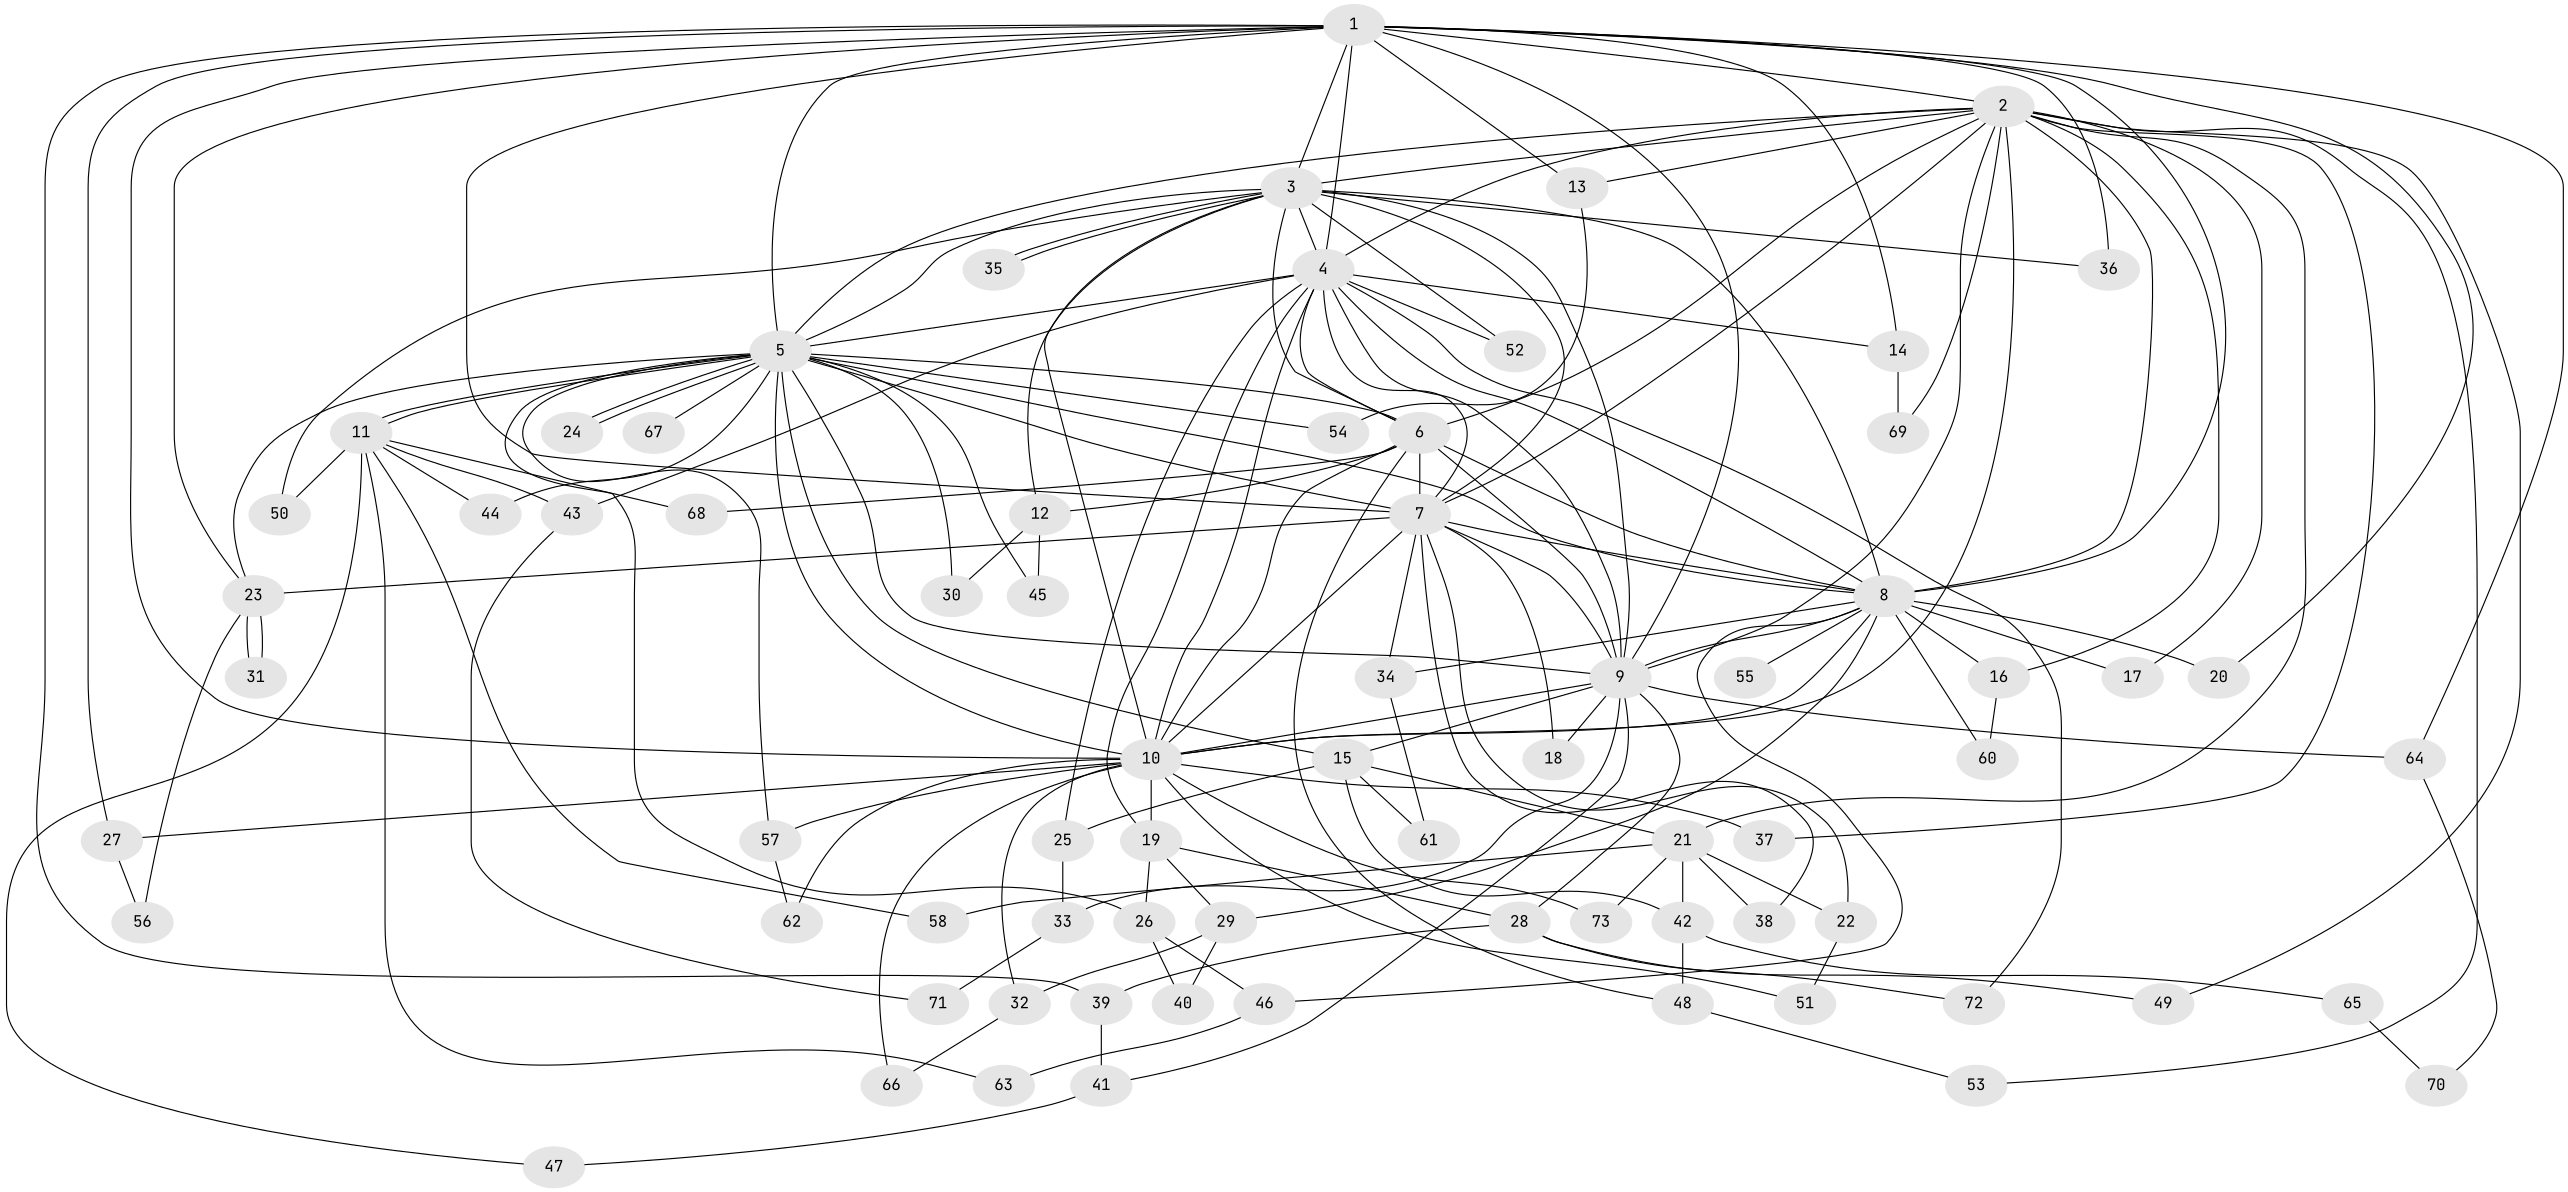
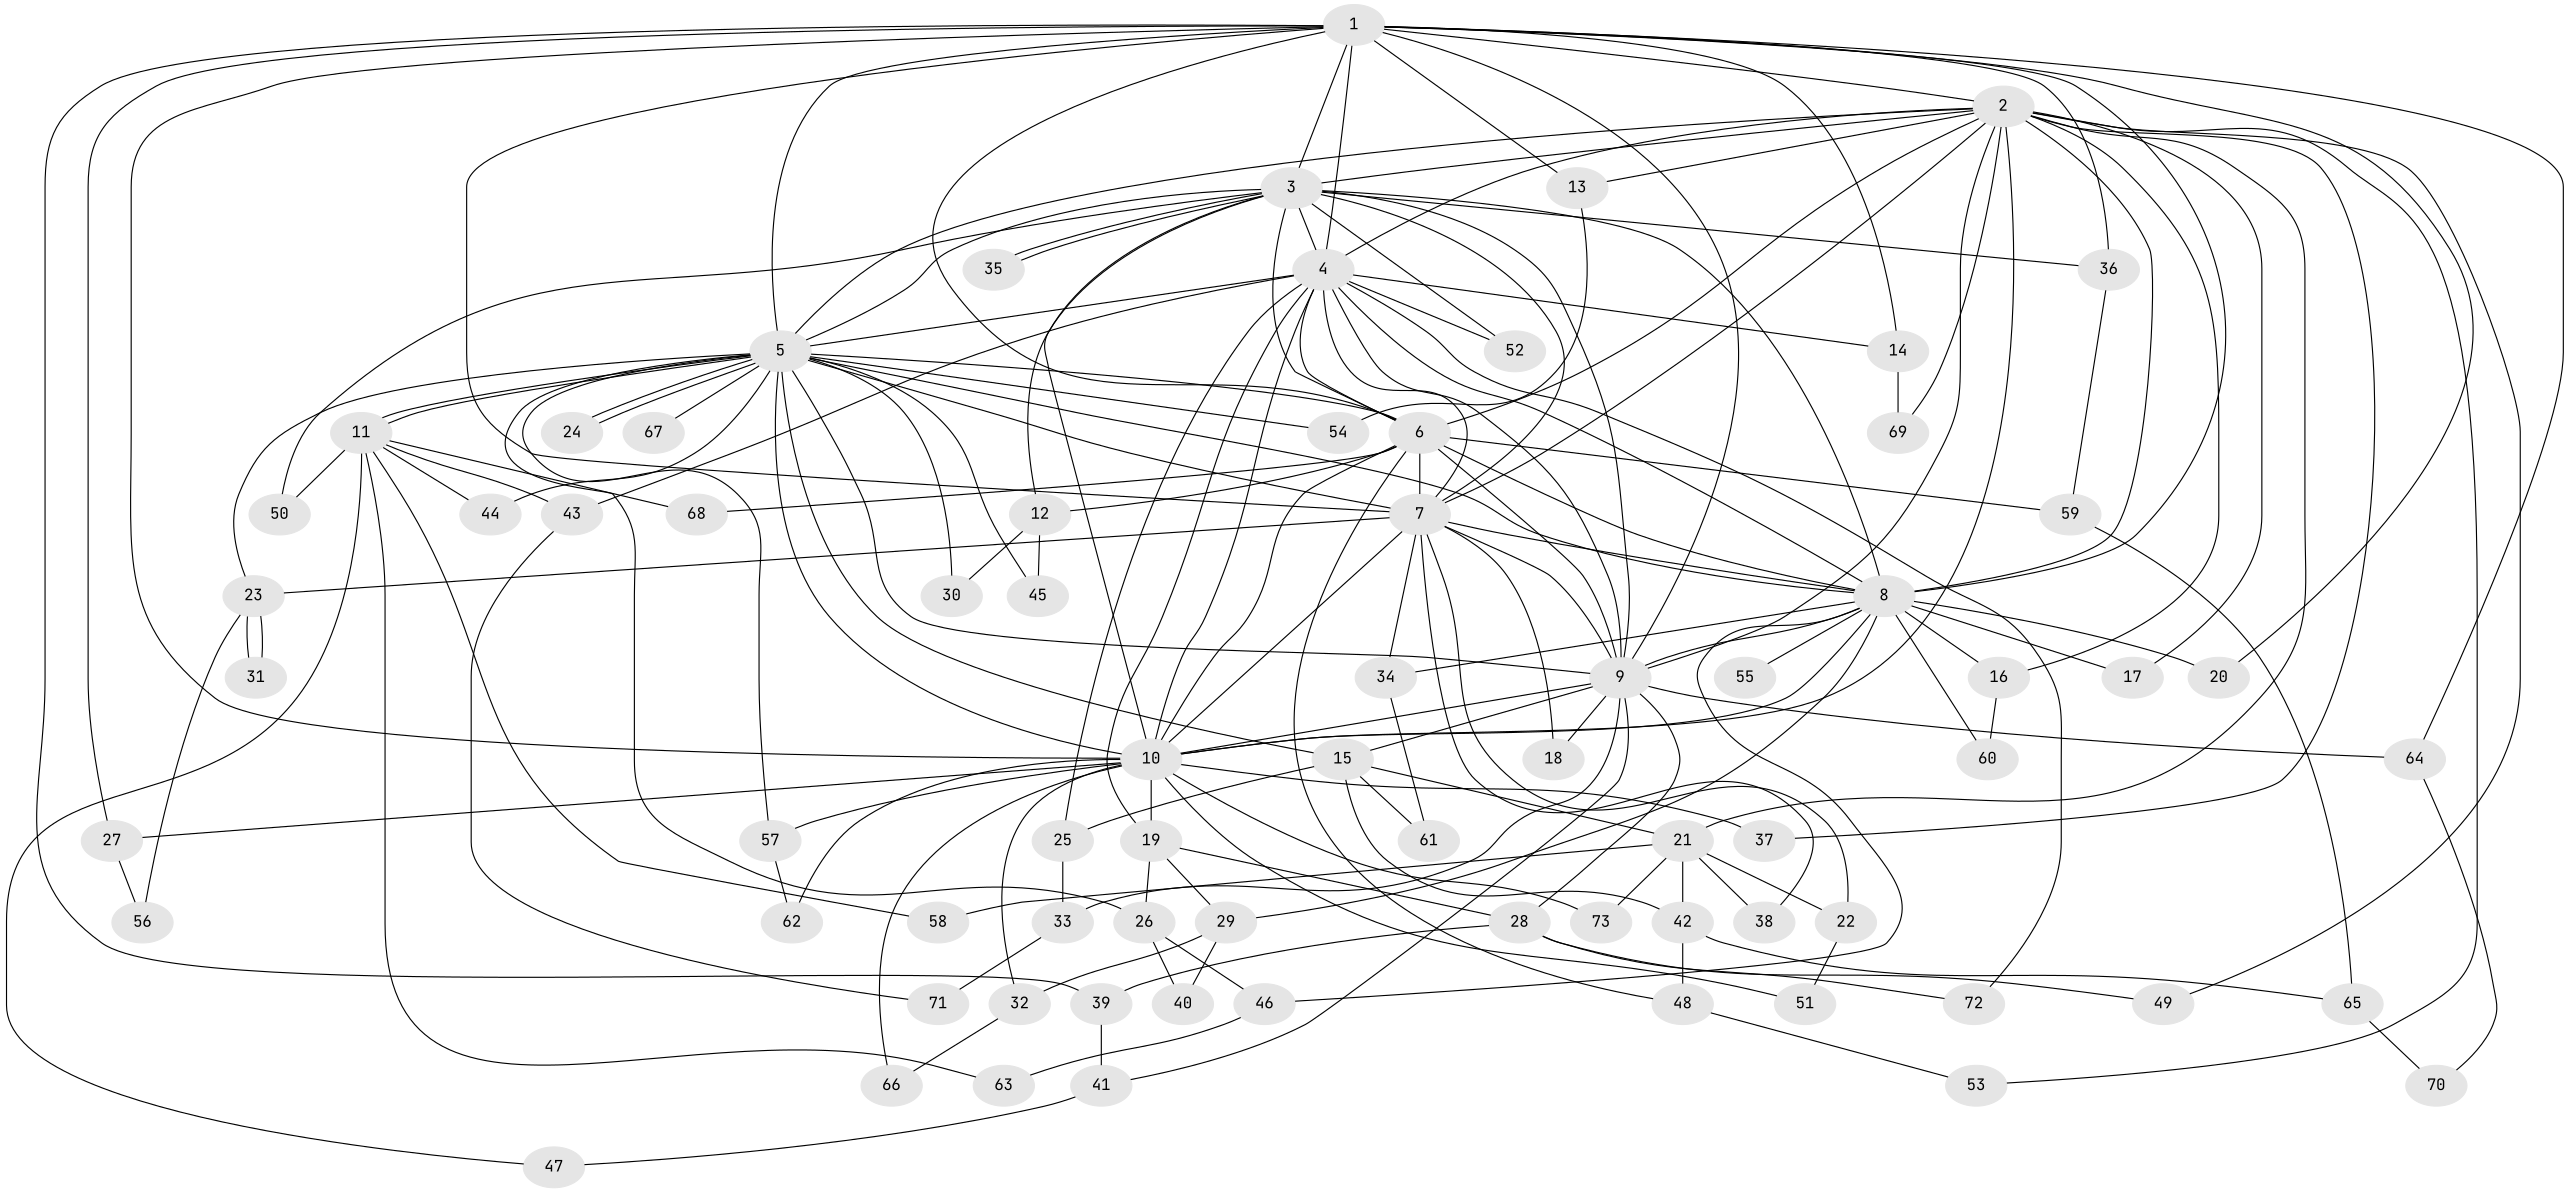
edge "1" -- "23": now "1" -- "6"
node "59": added
